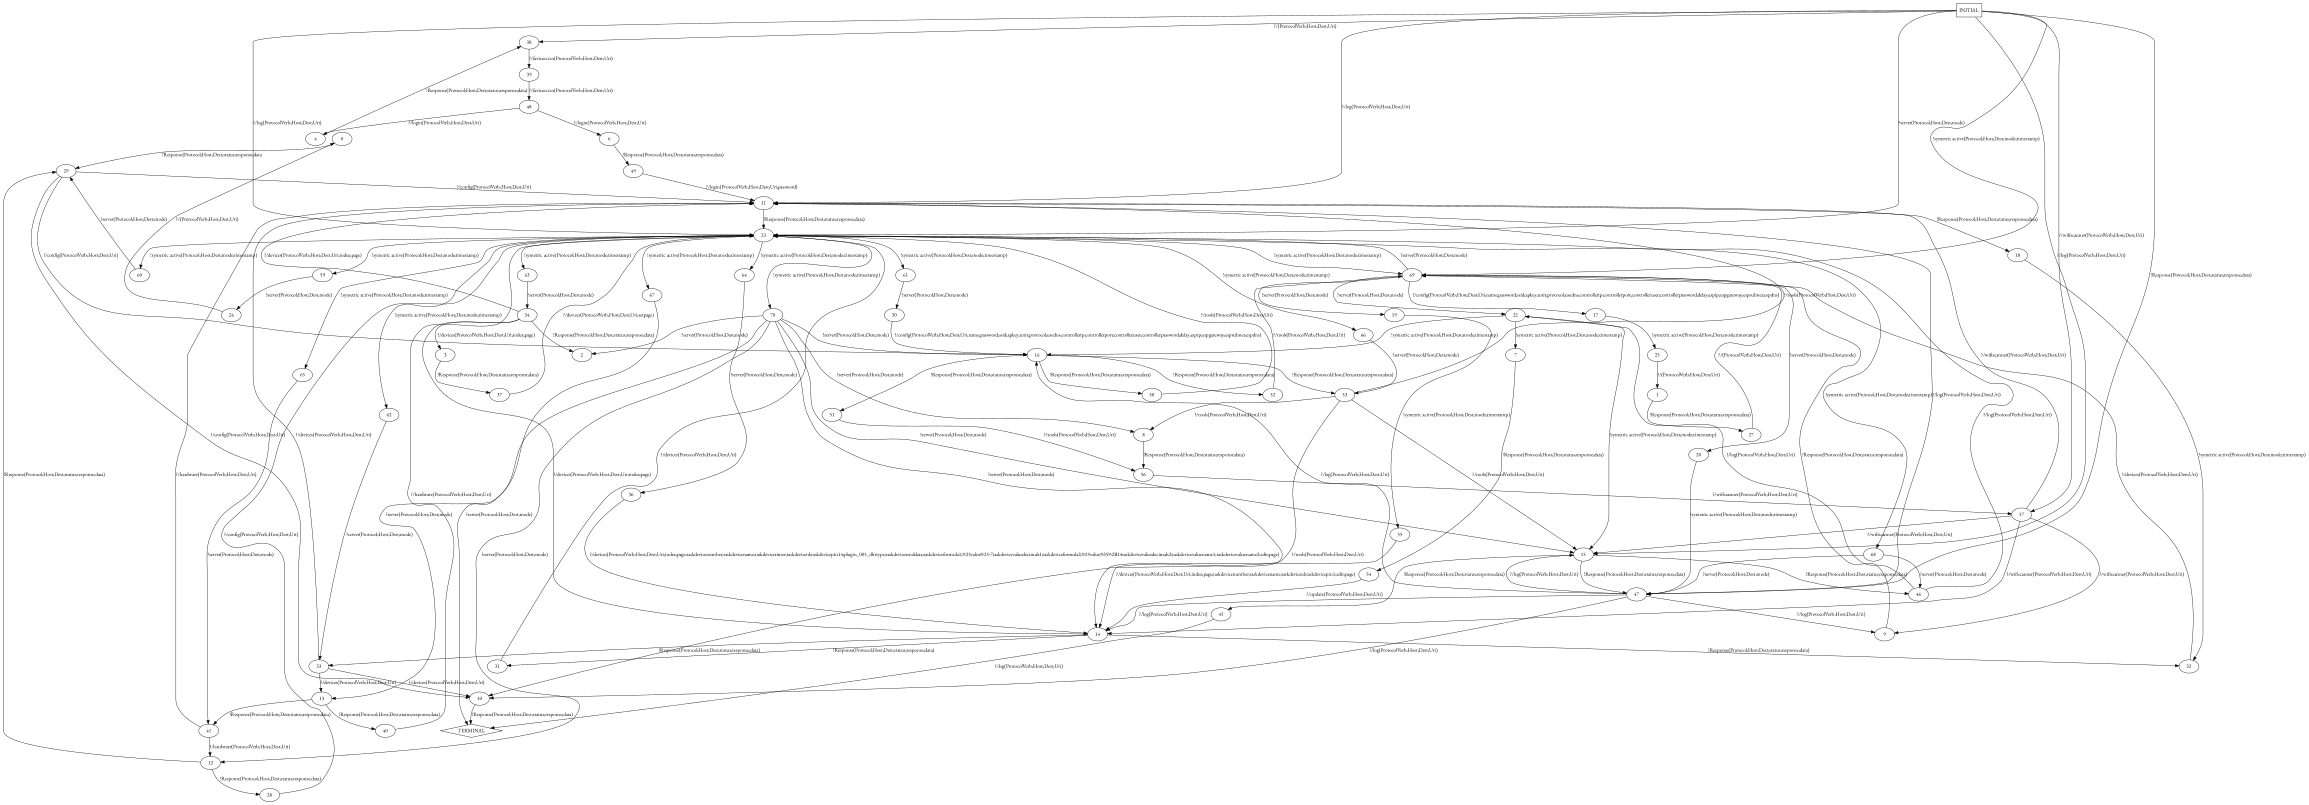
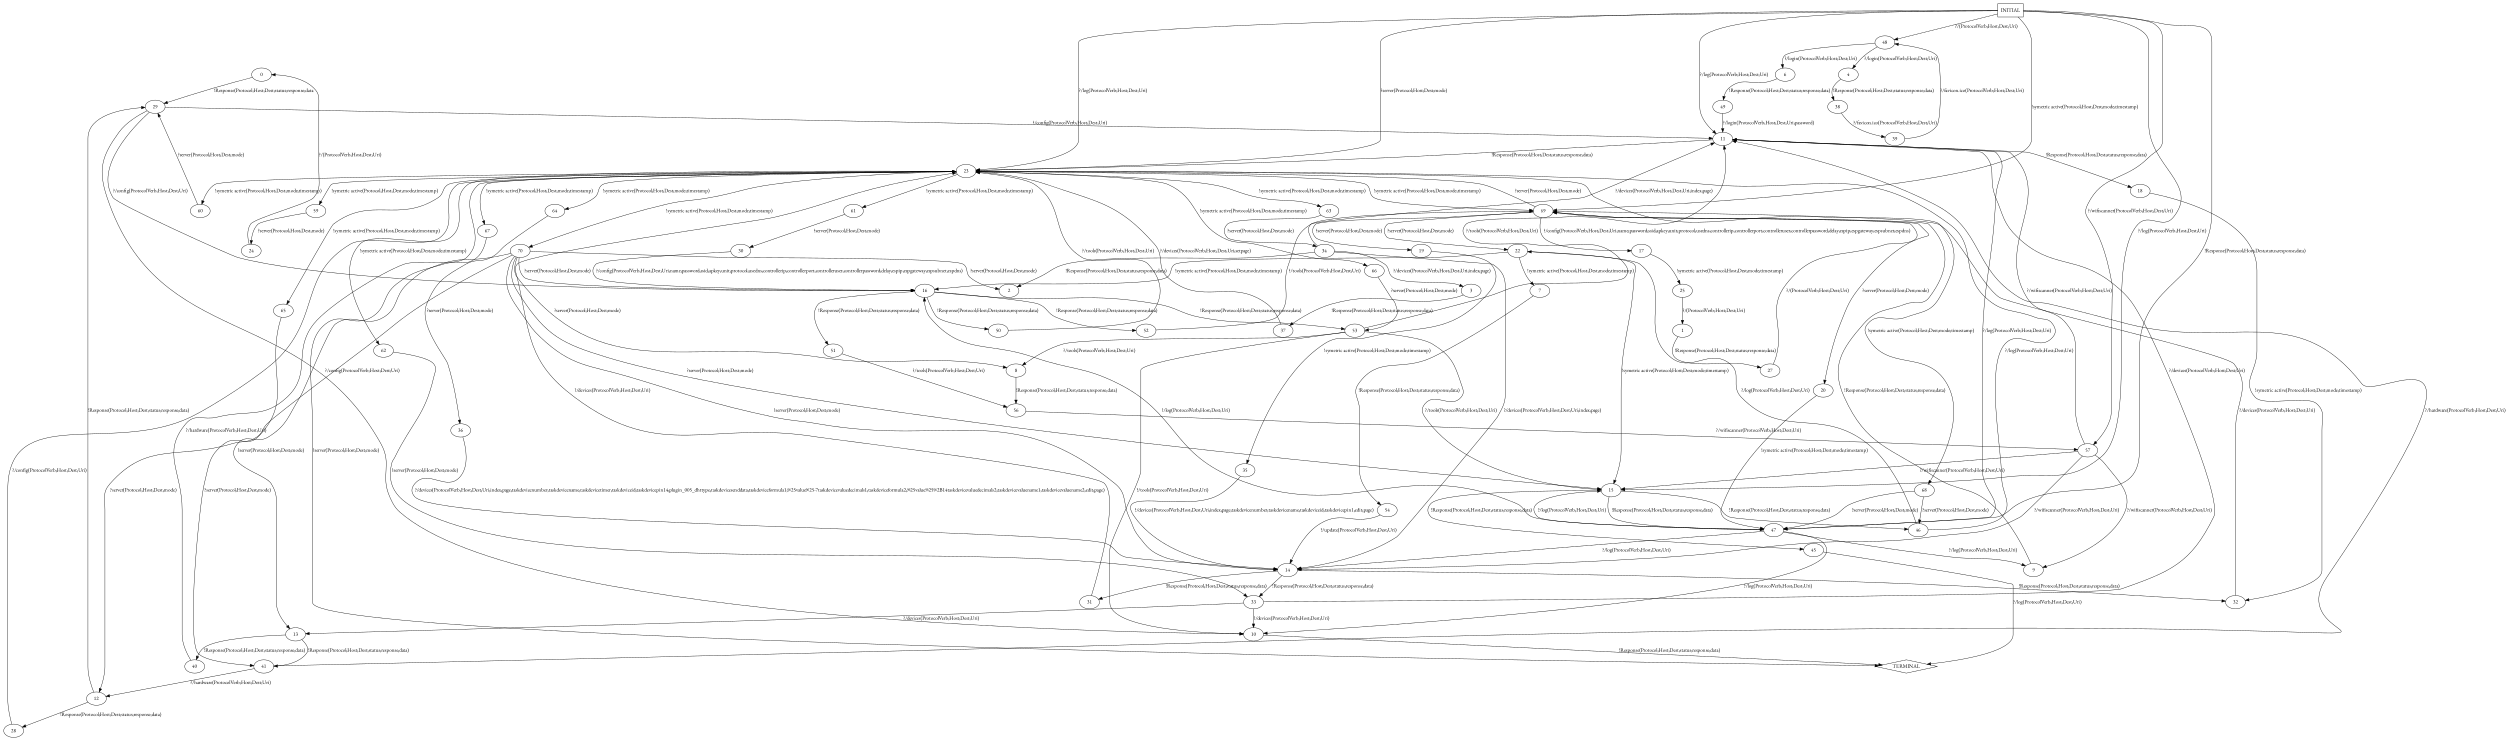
edge "INITIAL" -> "38": now "INITIAL" -> "48"
